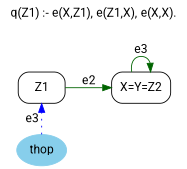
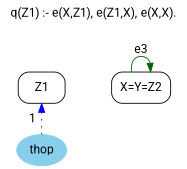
edge "Z1" -> "X=Y=Z2": removed, label "e2"
edge "thop" -> "Z1": label "e3" -> "1"
